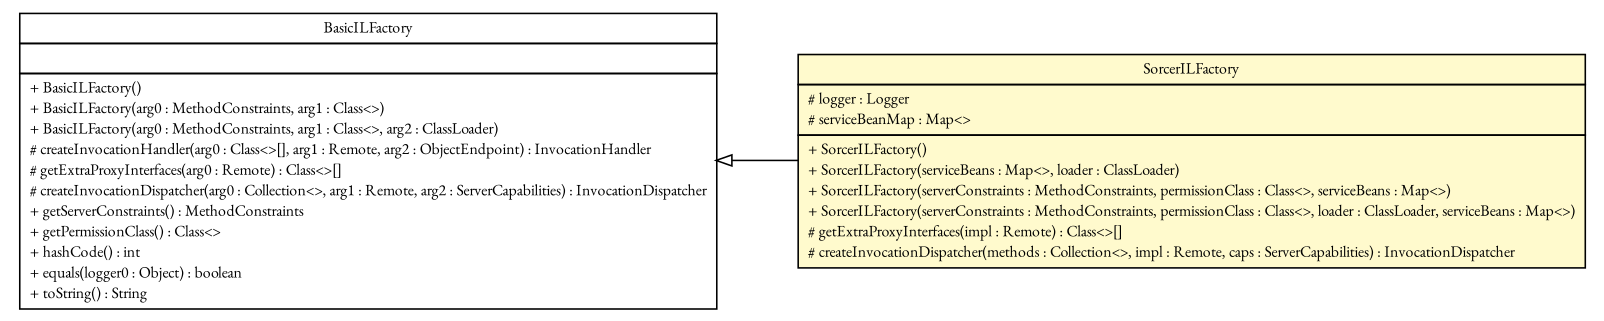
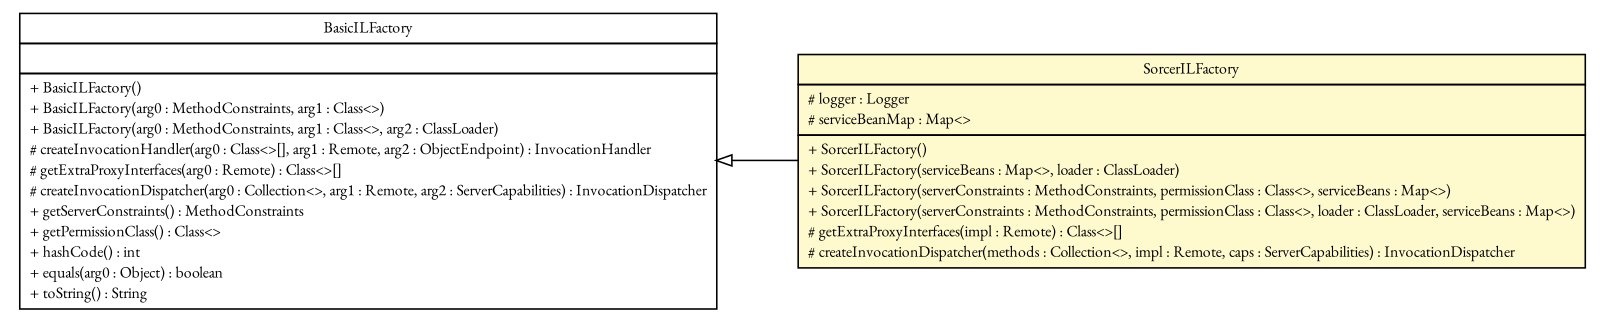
node "BasicILFactory": text "+ equals(logger0 : Object) : boolean" -> "+ equals(arg0 : Object) : boolean"
